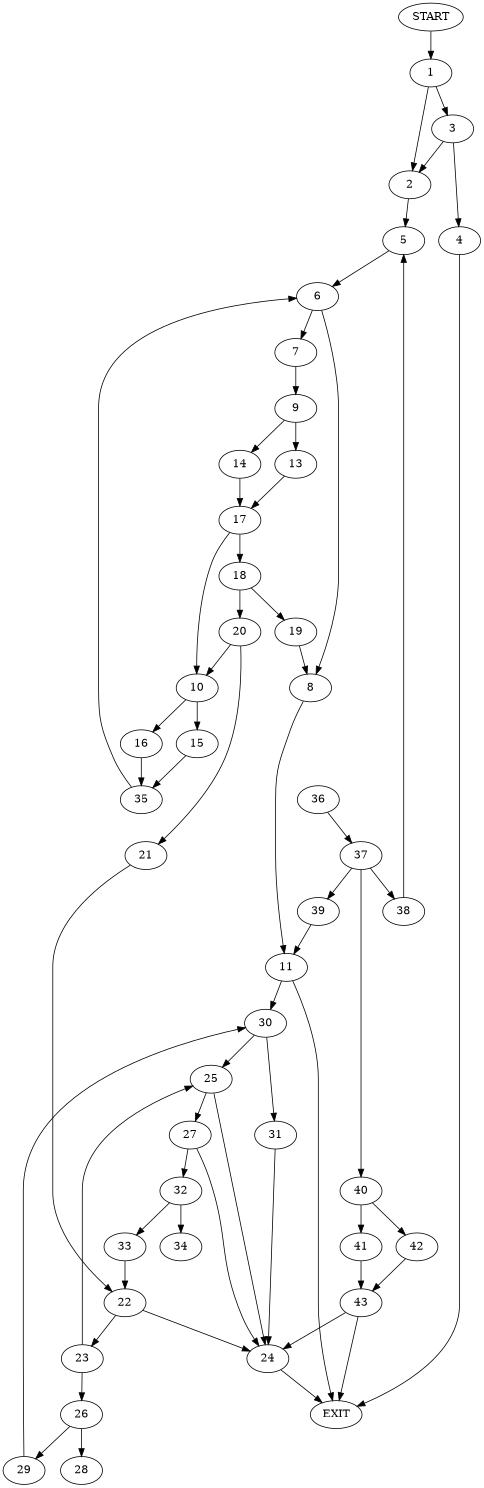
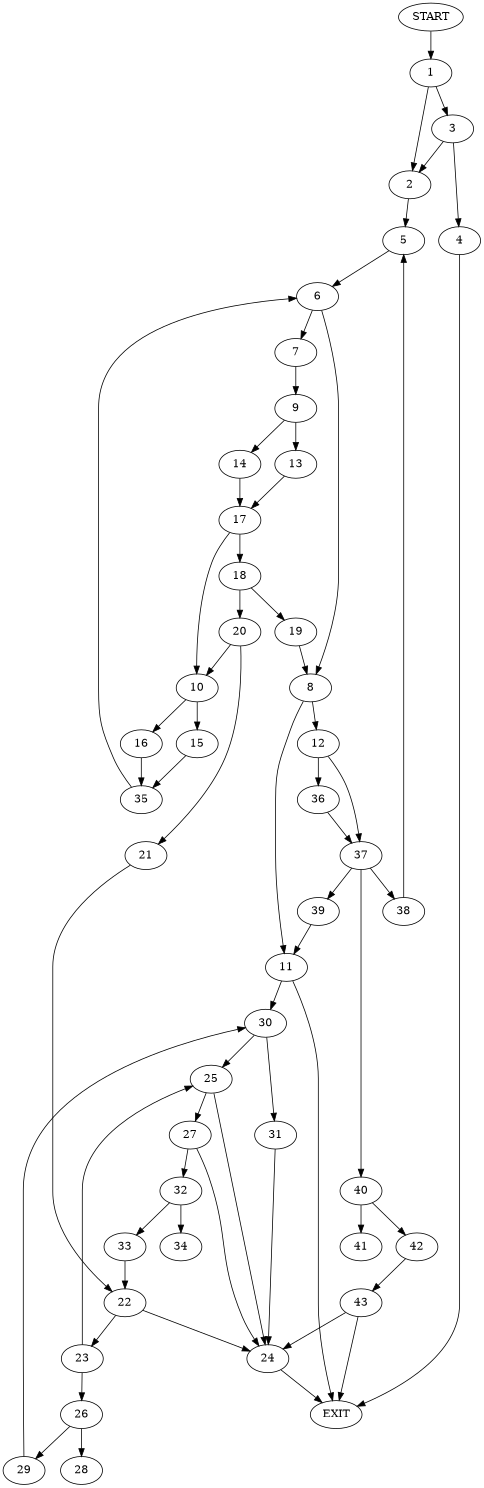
node "12": added
edge "41" -> "43": removed
